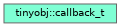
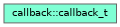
node "tinyobj::callback_t": label "tinyobj::callback_t" -> "callback::callback_t"
